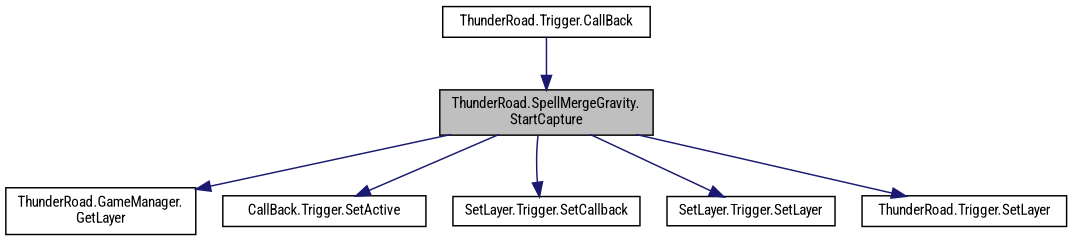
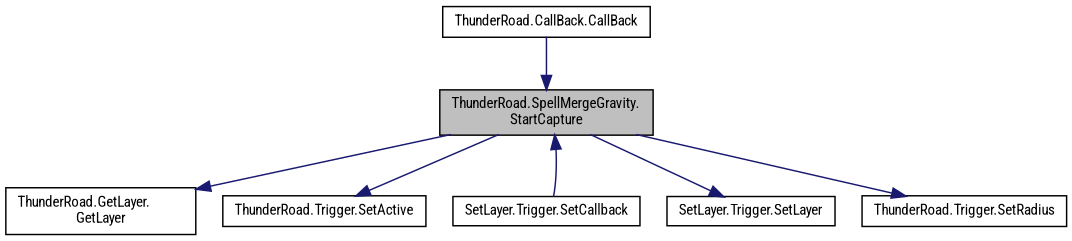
node "ThunderRoad.Trigger.CallBack": label "ThunderRoad.Trigger.CallBack" -> "ThunderRoad.CallBack.CallBack"
edge "ThunderRoad.SpellMergeGravity. StartCapture" -> "SetLayer.Trigger.SetCallback": reversed
node "ThunderRoad.GameManager. GetLayer": label "ThunderRoad.GameManager. GetLayer" -> "ThunderRoad.GetLayer. GetLayer"
node "CallBack.Trigger.SetActive": label "CallBack.Trigger.SetActive" -> "ThunderRoad.Trigger.SetActive"
node "ThunderRoad.Trigger.SetLayer": label "ThunderRoad.Trigger.SetLayer" -> "ThunderRoad.Trigger.SetRadius"
